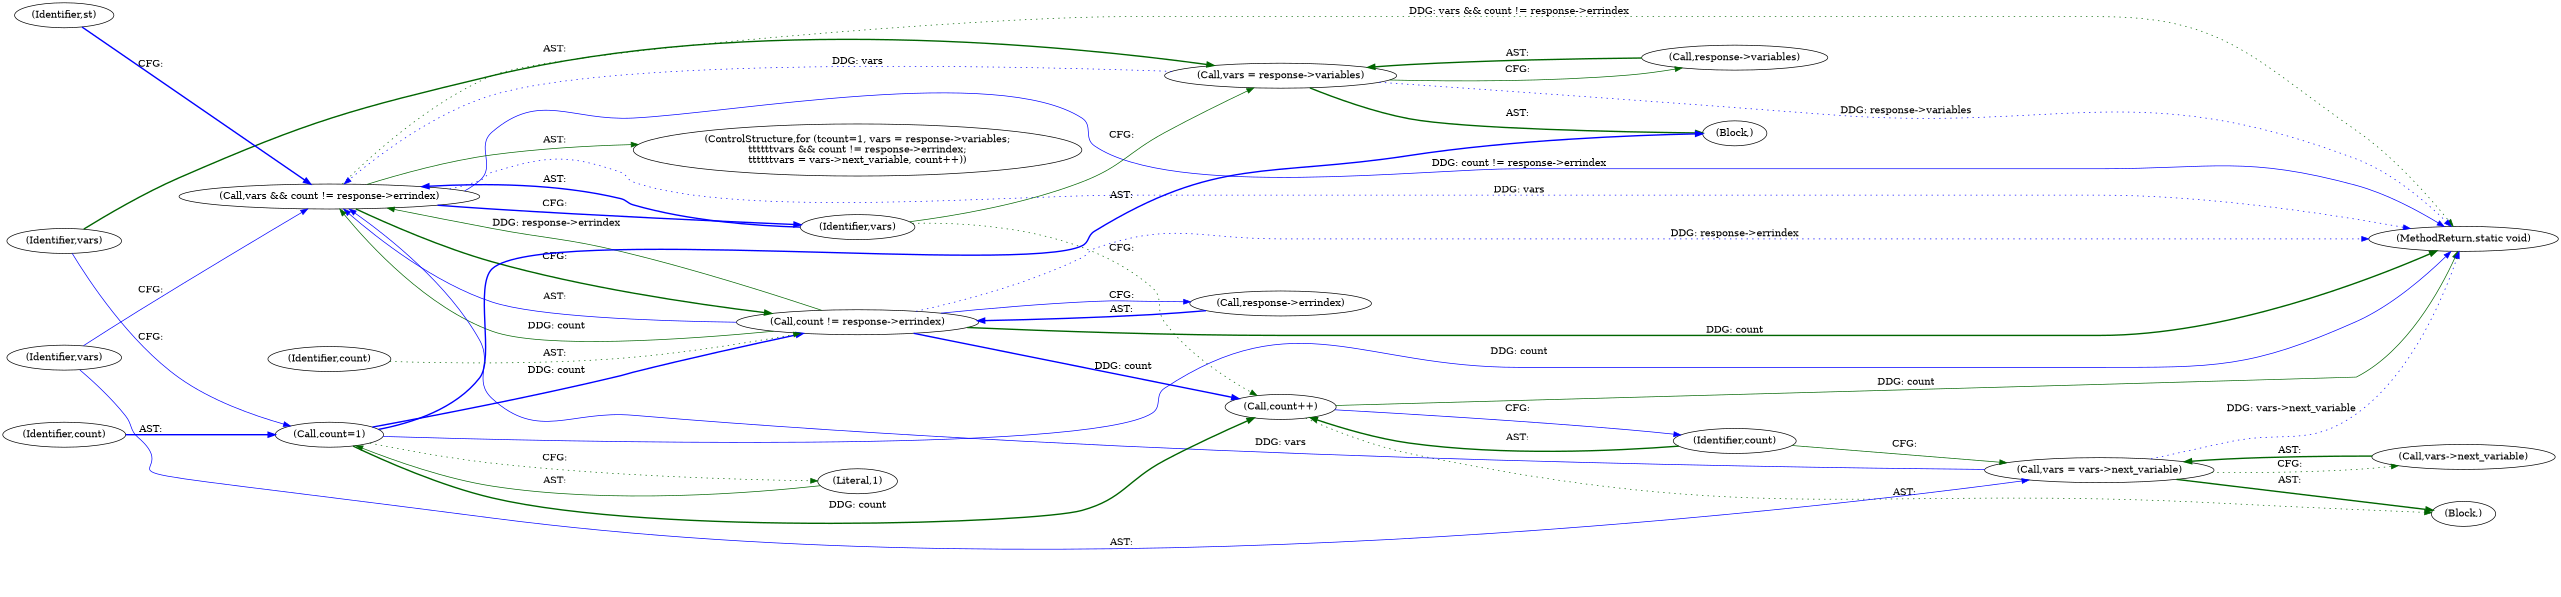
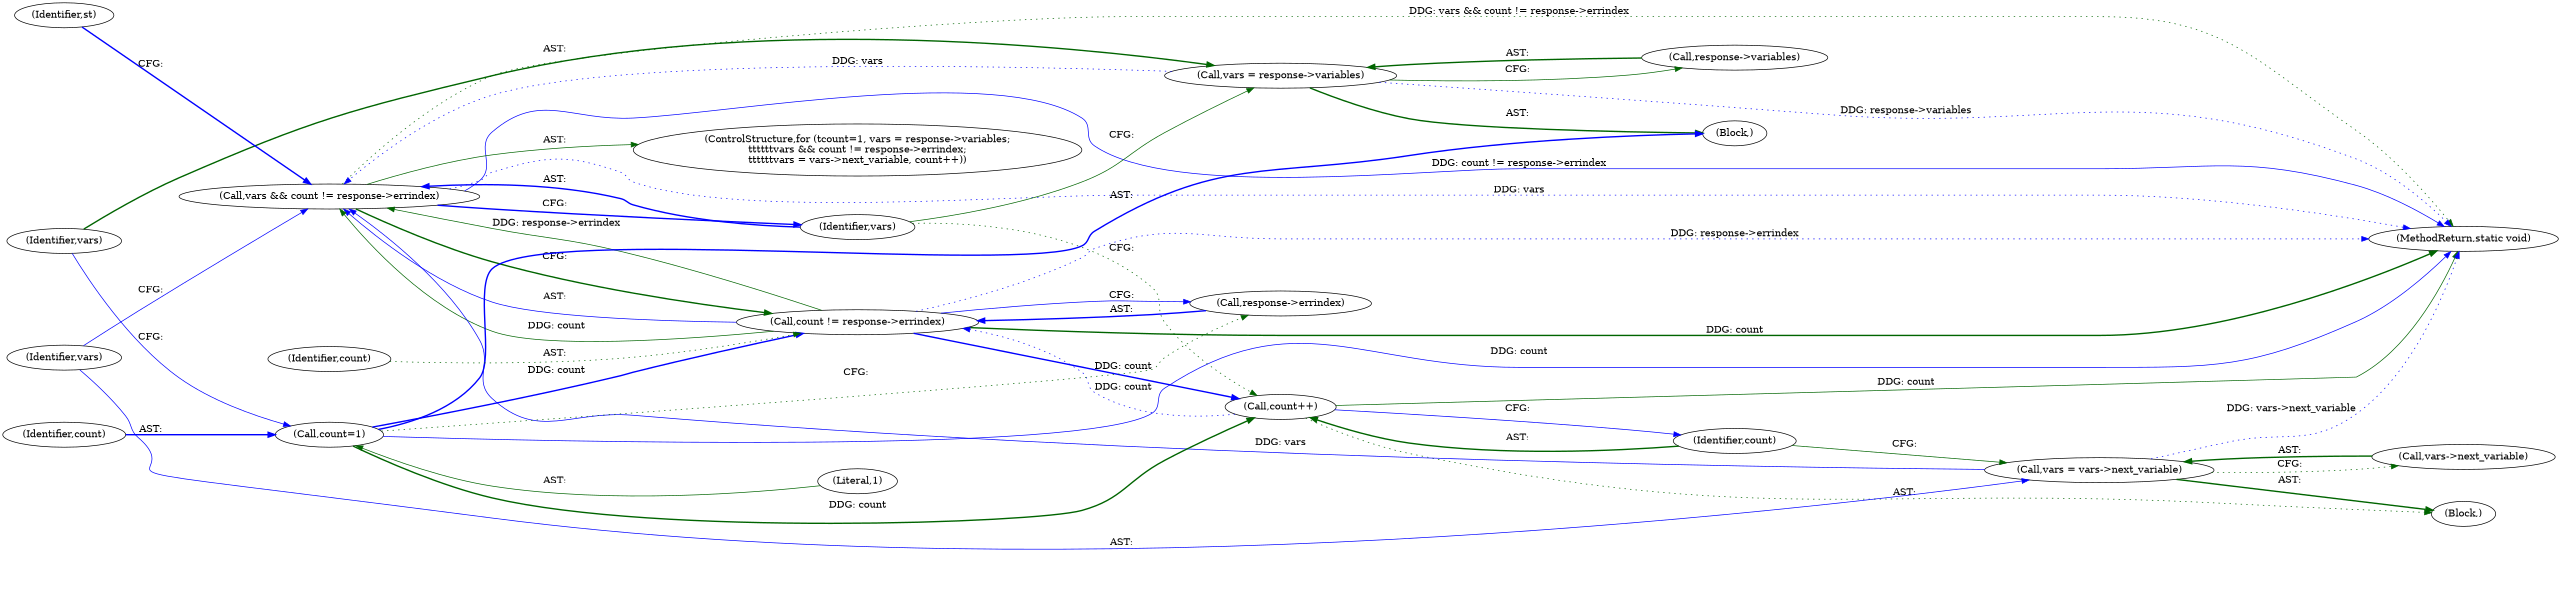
edge "(Call,count++)" -> "(Call,count != response->errindex)": added, label "DDG: count"
edge "(Call,count=1)" -> "(Literal,1)": now "(Call,count=1)" -> "(Call,response->errindex)"
